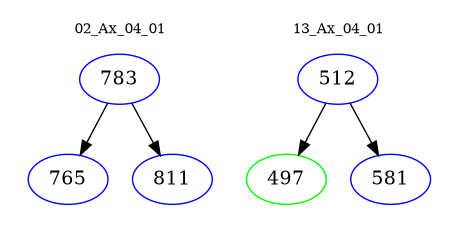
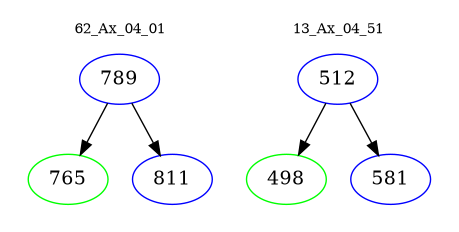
cluster "02_Ax_04_01": label "02_Ax_04_01" -> "62_Ax_04_01"
cluster "13_Ax_04_01": label "13_Ax_04_01" -> "13_Ax_04_51"
node "783": label "783" -> "789"
node "765": color blue -> green
node "497": label "497" -> "498"
